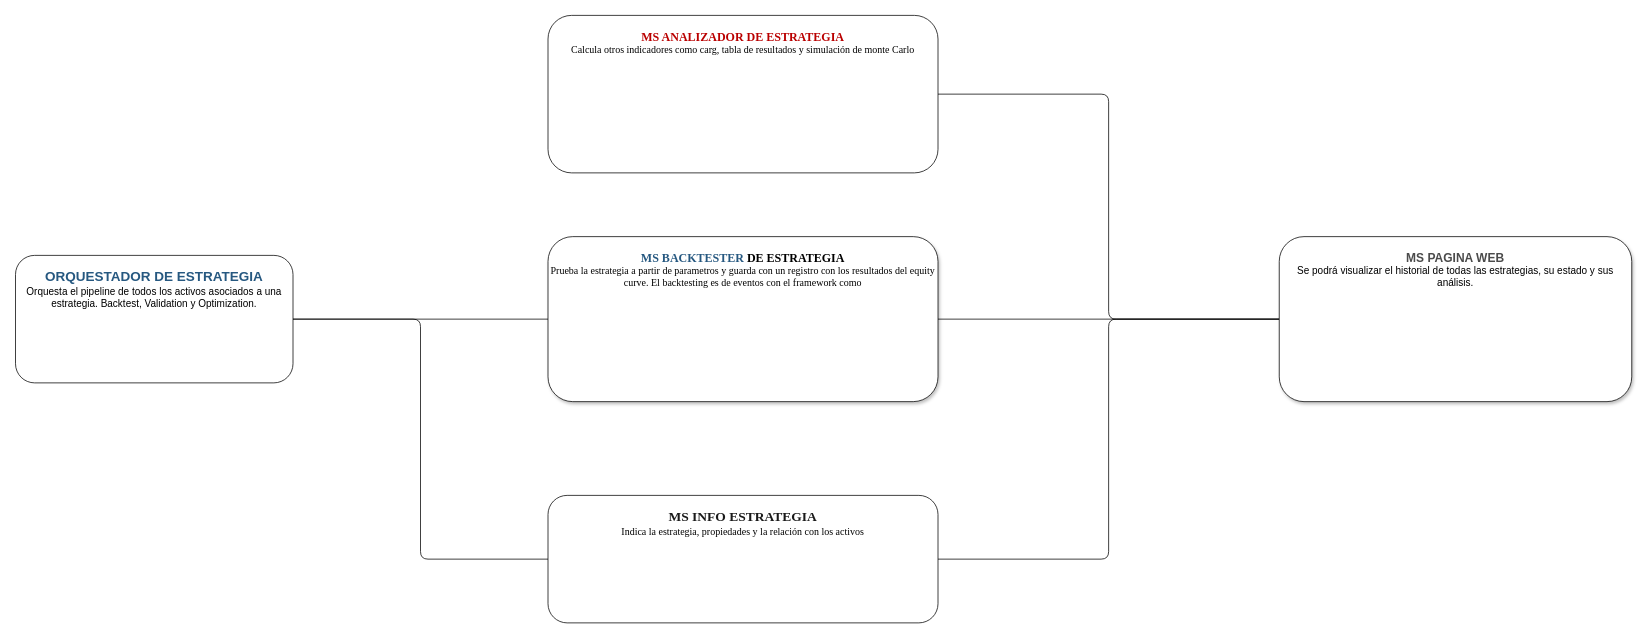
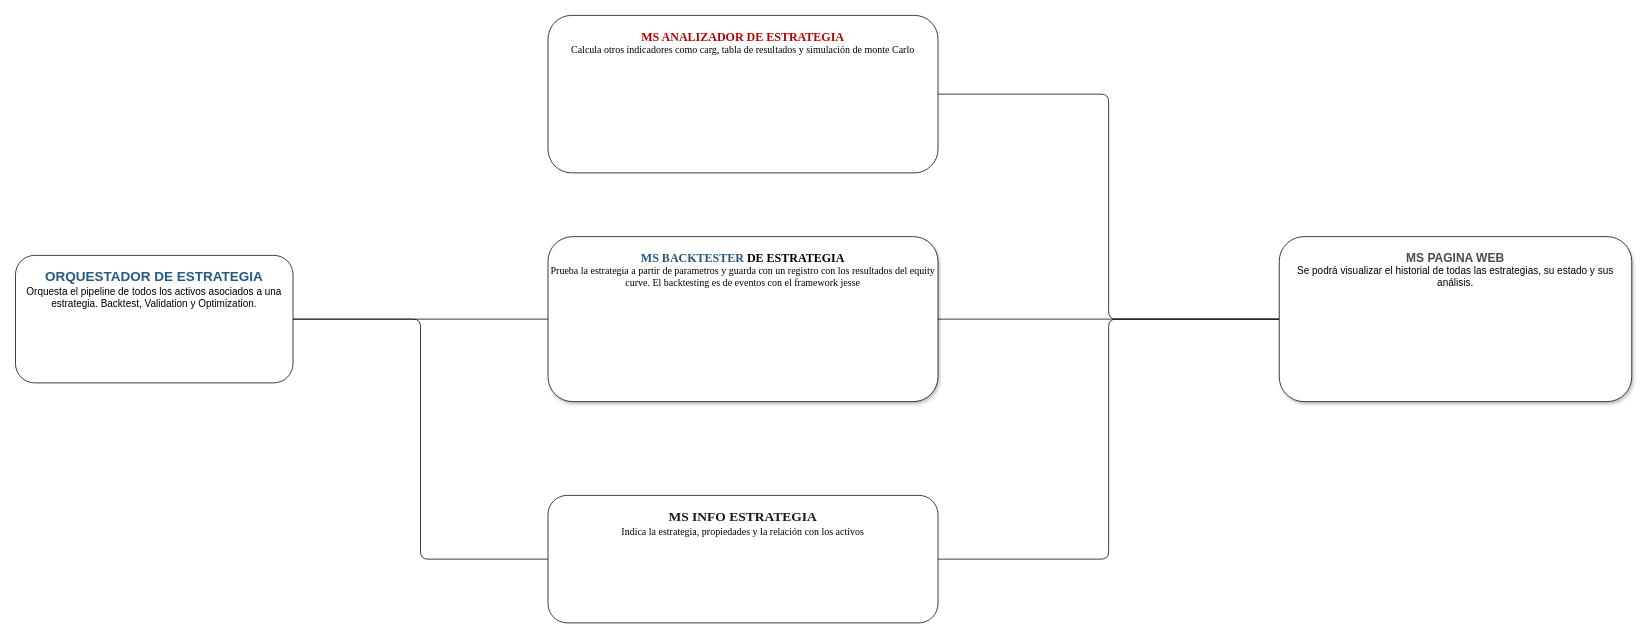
node "MS BACKTESTER DE ESTRATEGIA Prueba la estrategia a partir de parametros y guarda con un registro con los resultados del equity curve. El backtesting es de eventos con el framework como": label "MS BACKTESTER DE ESTRATEGIA Prueba la estrategia a partir de parametros y guarda con un registro con los resultados del equity curve. El backtesting es de eventos con el framework como" -> "MS BACKTESTER DE ESTRATEGIA Prueba la estrategia a partir de parametros y guarda con un registro con los resultados del equity curve. El backtesting es de eventos con el framework jesse"
